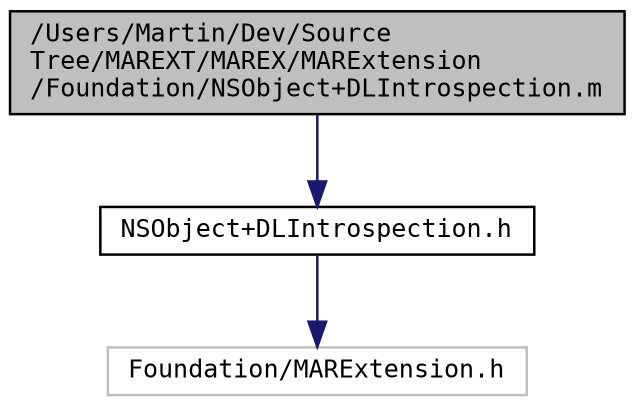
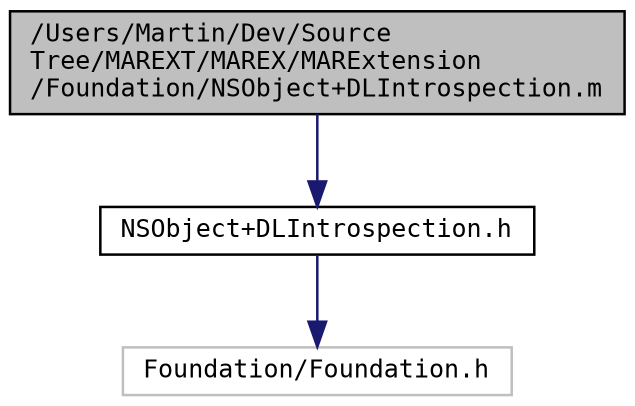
node "Foundation/MARExtension.h": label "Foundation/MARExtension.h" -> "Foundation/Foundation.h"
